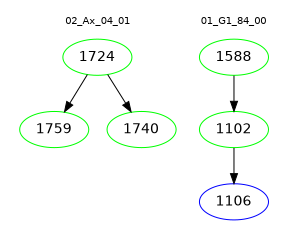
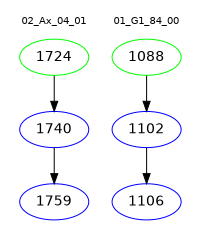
node "1588": label "1588" -> "1088"
edge "1724" -> "1759": now "1740" -> "1759"
node "1759": color green -> blue
node "1740": color green -> blue
node "1102": color green -> blue
